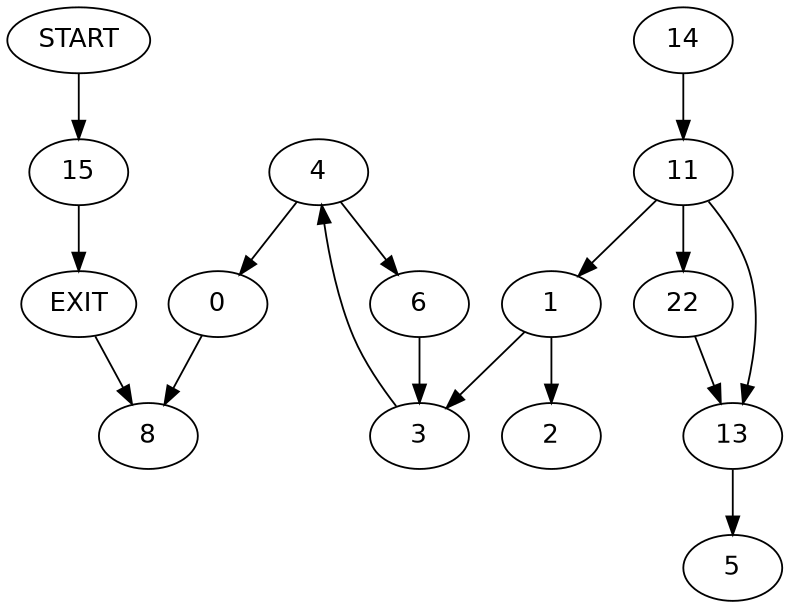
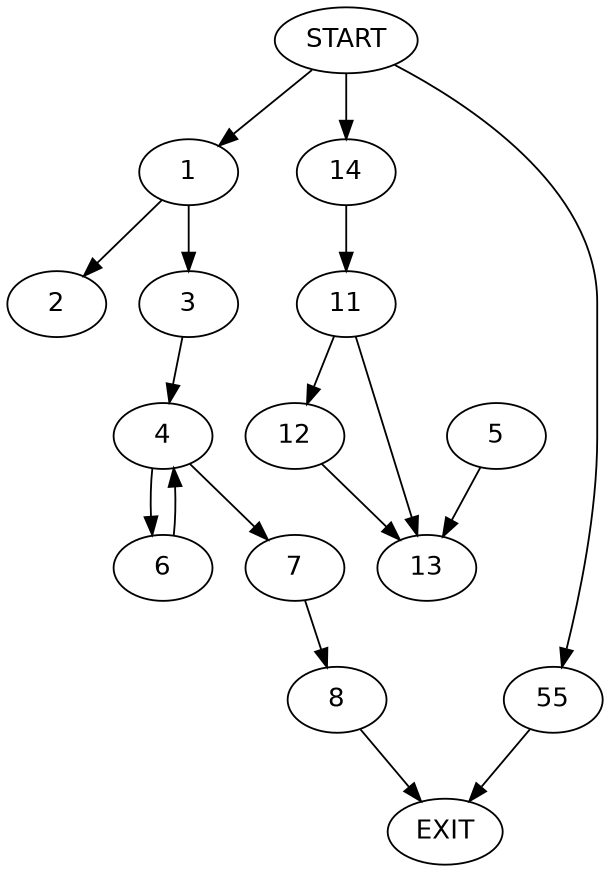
edge "START" -> "14": added
node "15": label "15" -> "55"
edge "11" -> "1": now "START" -> "1"
node "0": label "0" -> "7"
node "22": label "22" -> "12"
edge "6" -> "3": now "6" -> "4"
edge "EXIT" -> "8": reversed
edge "13" -> "5": reversed
